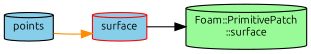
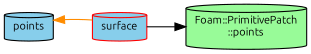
node "Foam::PrimitivePatch ::surface": label "Foam::PrimitivePatch ::surface" -> "Foam::PrimitivePatch ::points"
edge "points" -> "surface": reversed
